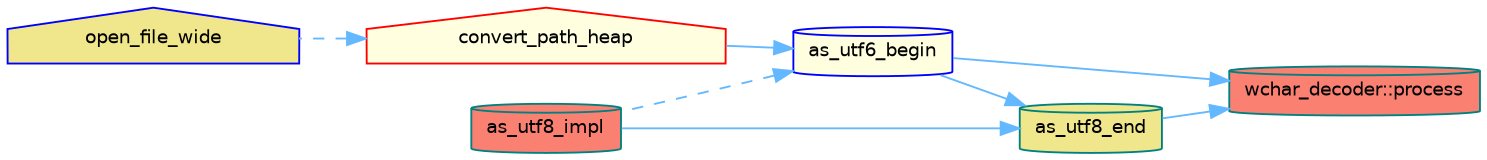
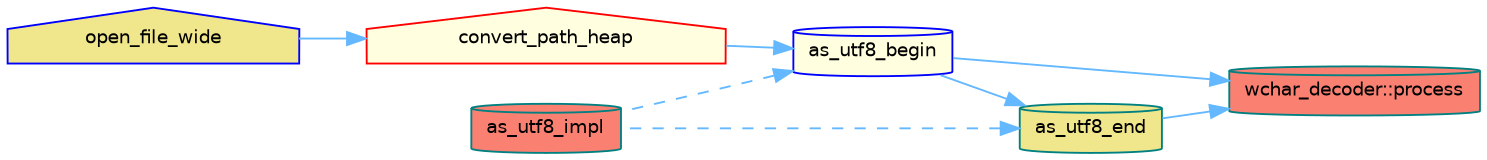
edge "open_file_wide" -> "convert_path_heap": style dashed -> solid
node "as_utf6_begin": label "as_utf6_begin" -> "as_utf8_begin"
edge "as_utf8_impl" -> "as_utf8_end": style solid -> dashed
